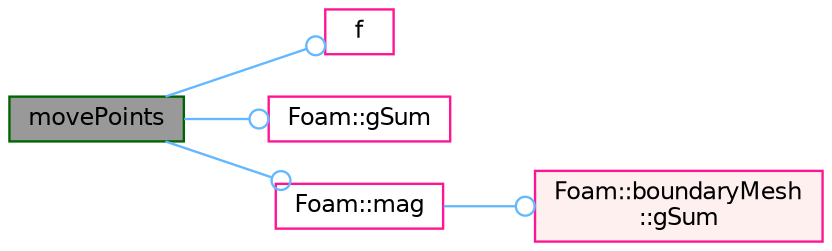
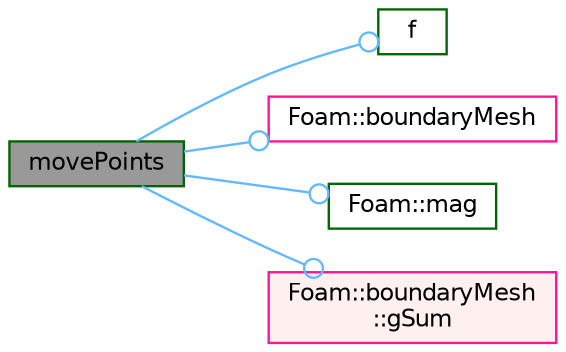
node "f": color deeppink -> darkgreen
node "Foam::gSum": label "Foam::gSum" -> "Foam::boundaryMesh"
node "Foam::mag": color deeppink -> darkgreen
edge "Foam::mag" -> "Foam::boundaryMesh ::gSum": now "movePoints" -> "Foam::boundaryMesh ::gSum"
